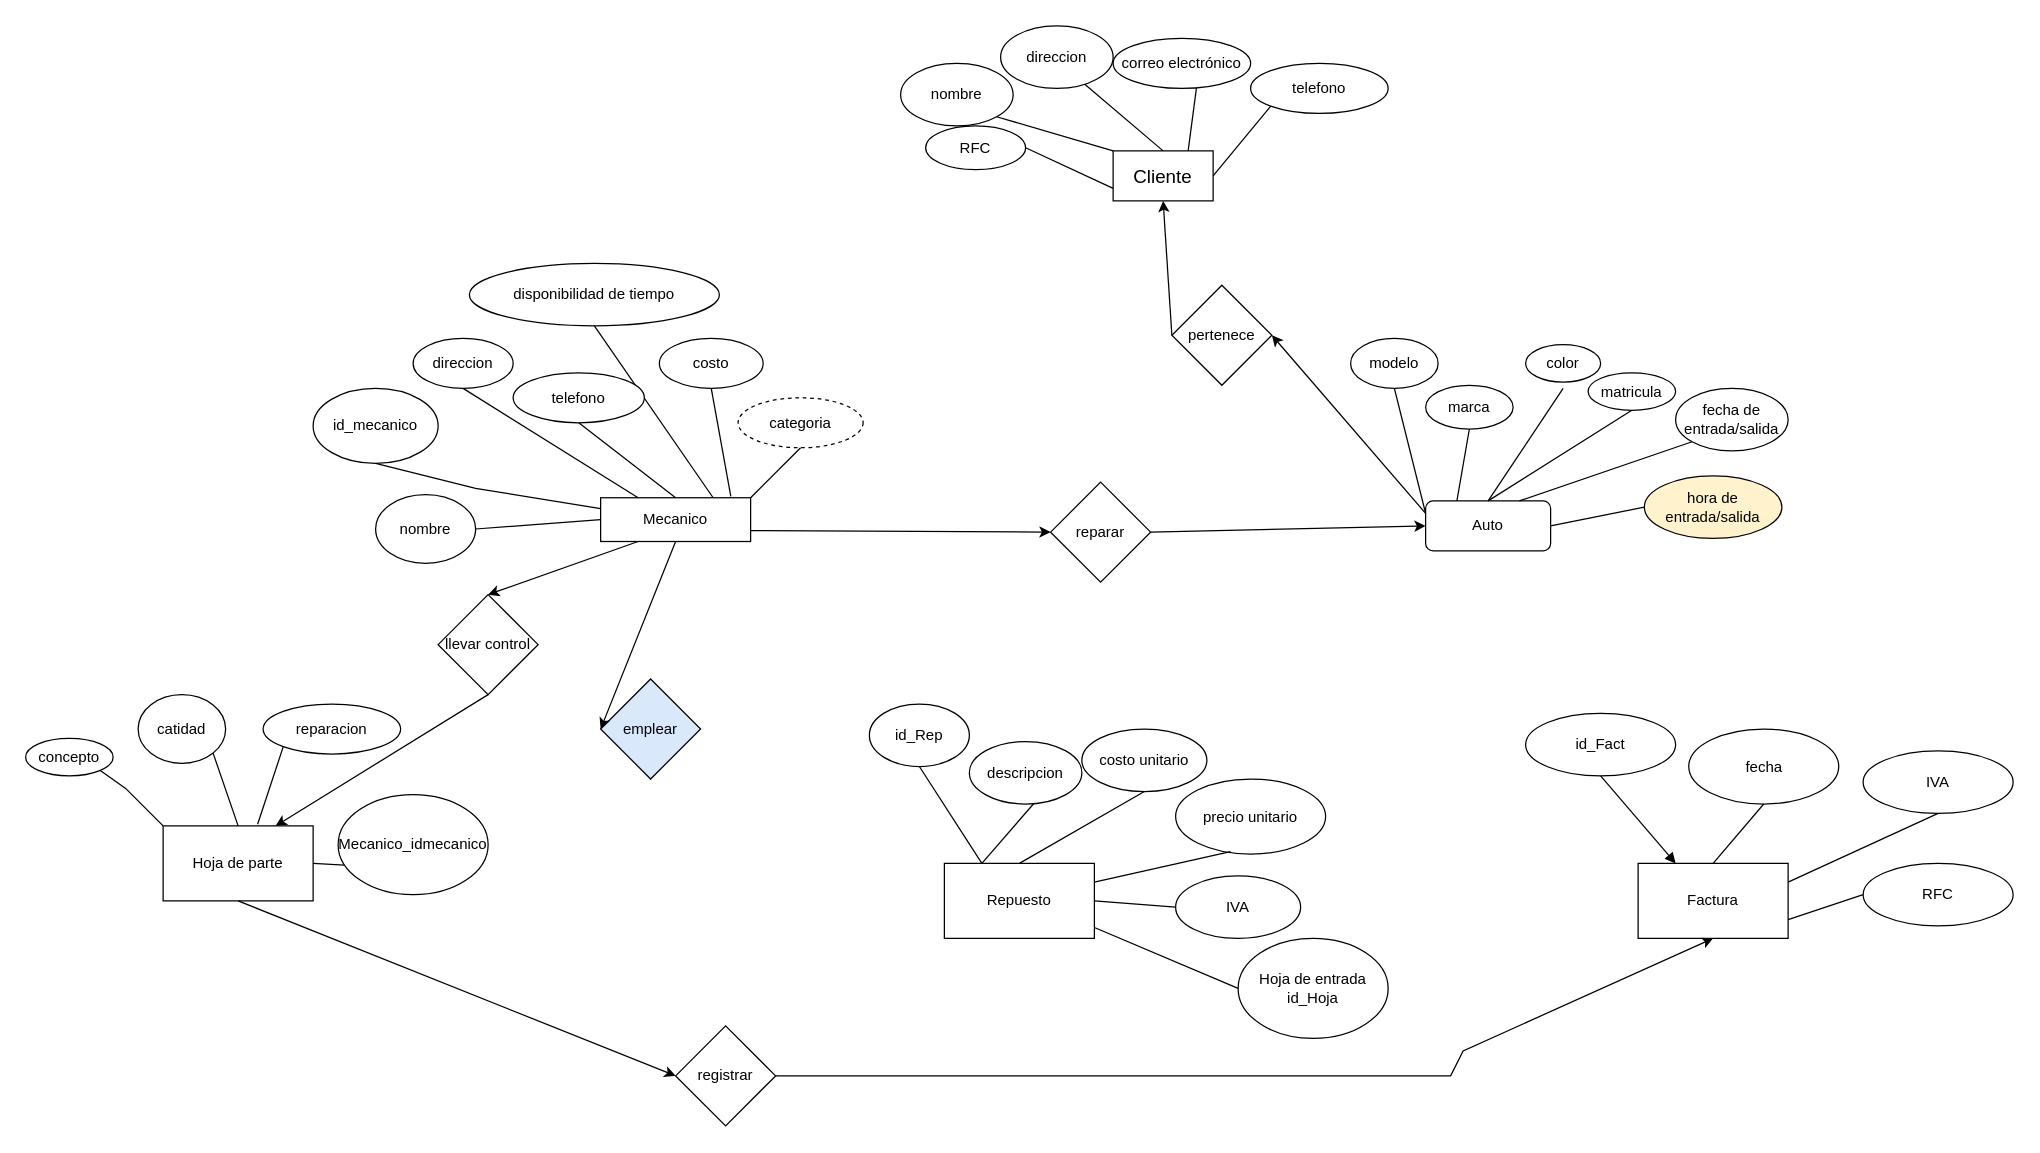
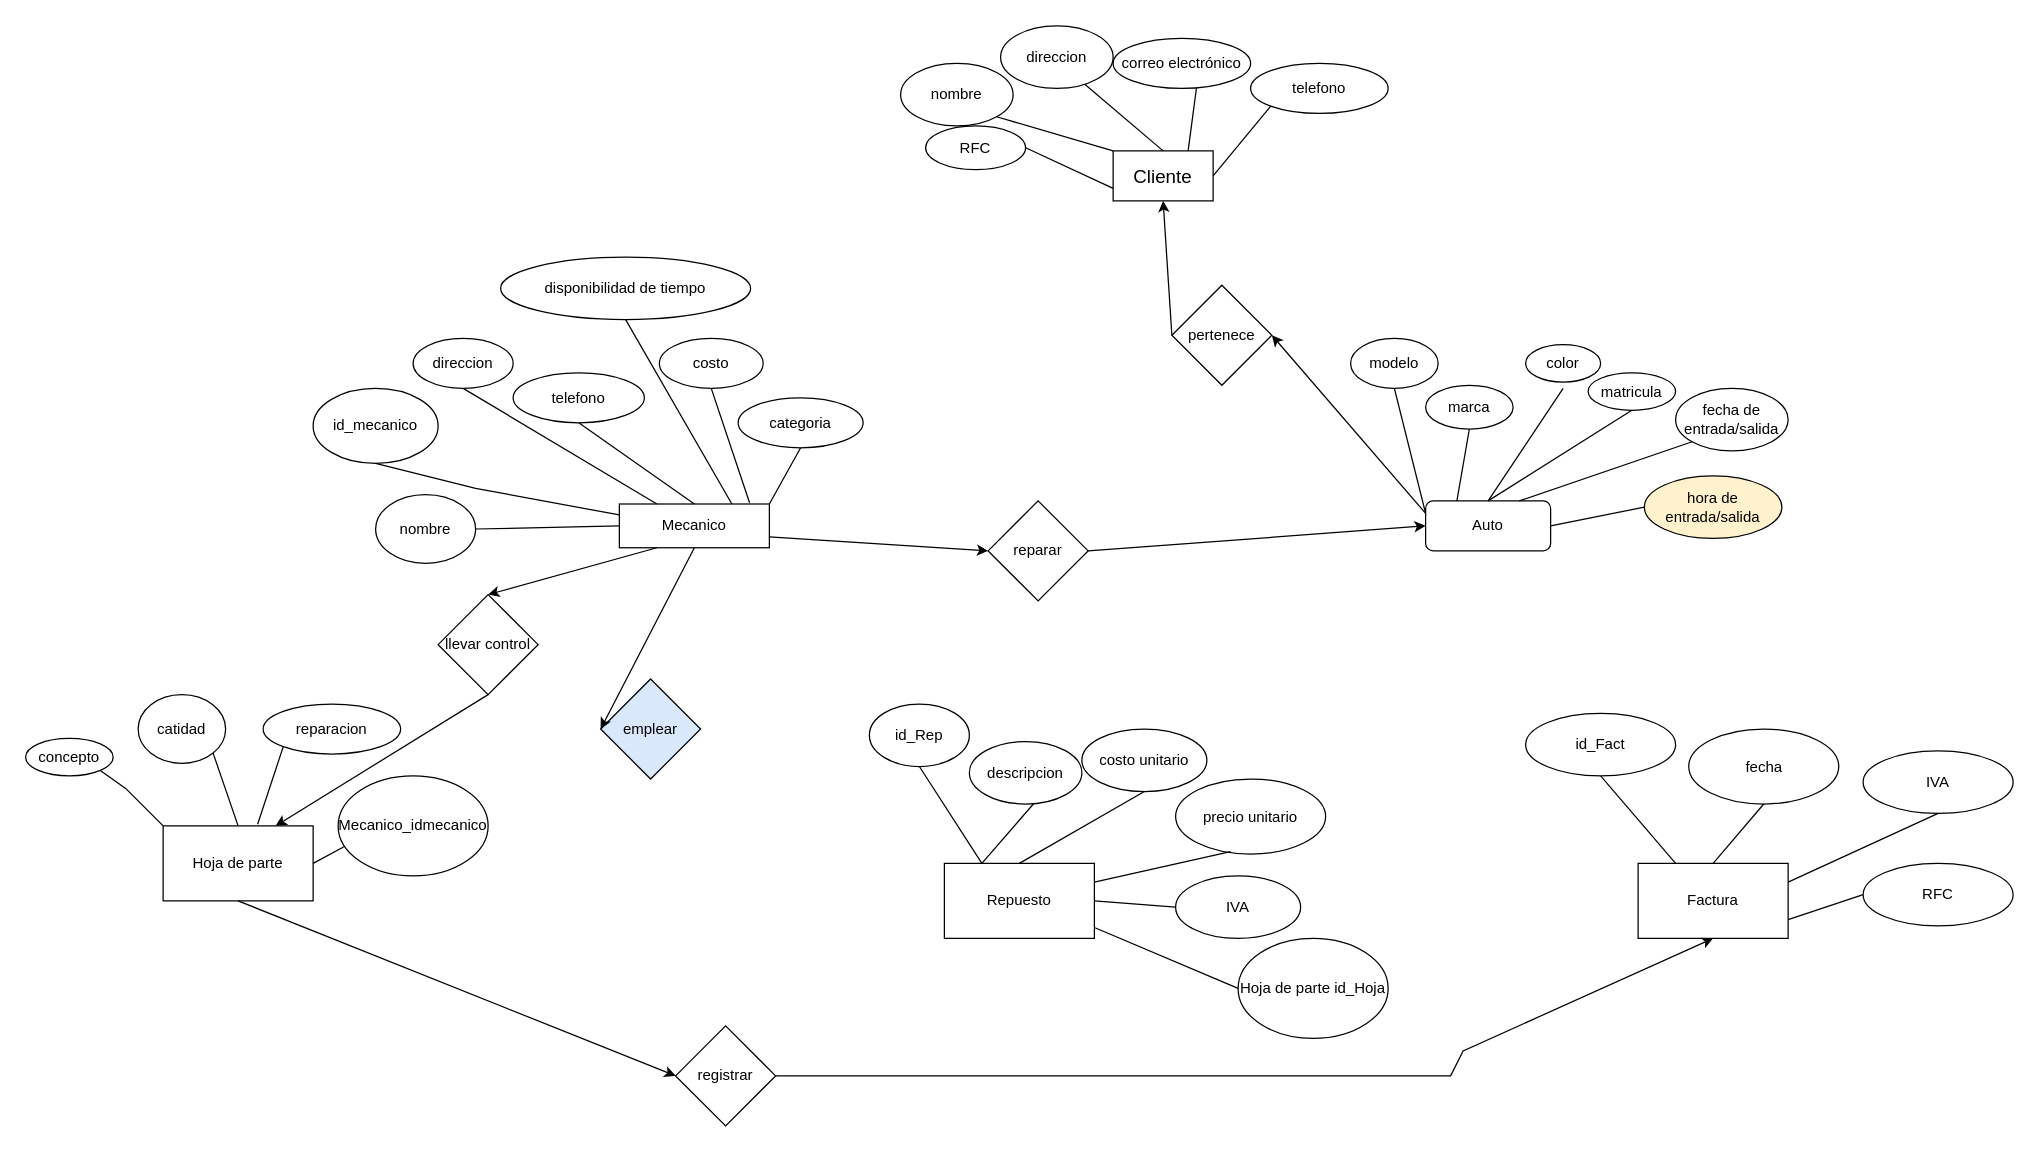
node "disponibilidad de tiempo": moved (594, 294) -> (626, 288)
node "categoria": style dashed -> solid
node "Mecanico": moved (676, 519) -> (694, 526)
node "reparar": moved (1101, 532) -> (1038, 551)
node "Mecanico_idmecanico": moved (413, 844) -> (413, 826)
edge "id_Fact" -> "Factura": arrowhead block -> none
node "Hoja de entrada id_Hoja": label "Hoja de entrada id_Hoja" -> "Hoja de parte id_Hoja"
